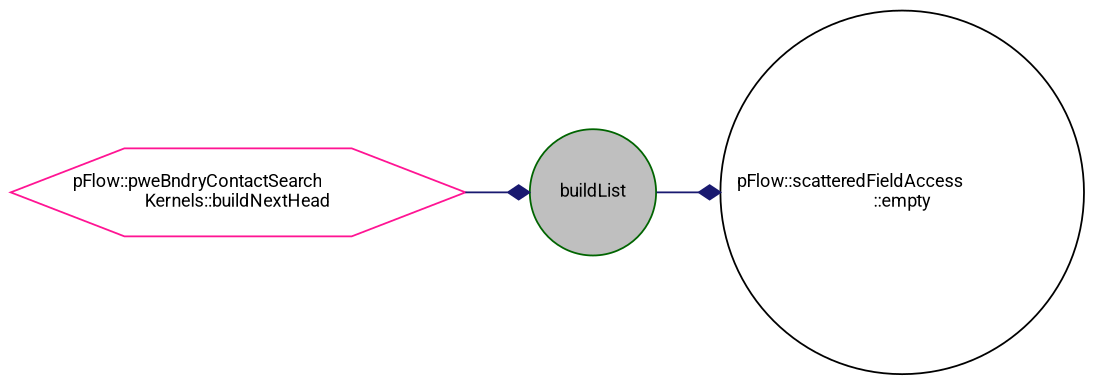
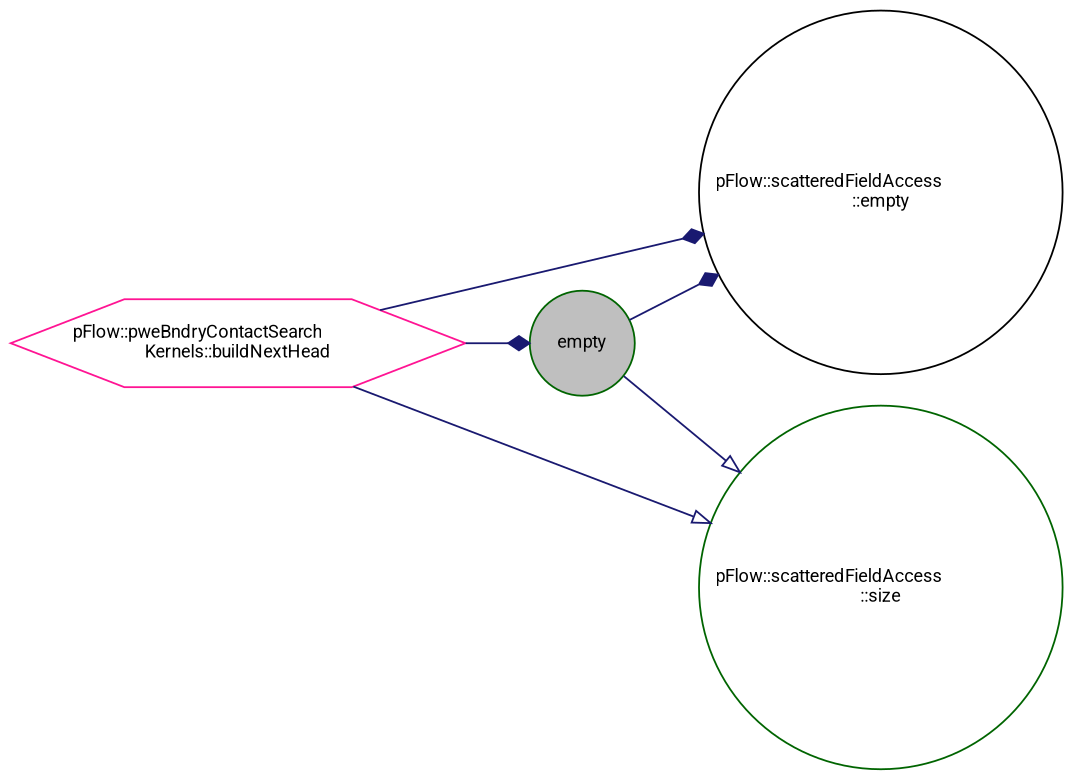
node "buildList": label "buildList" -> "empty"
edge "pFlow::pweBndryContactSearch Kernels::buildNextHead" -> "pFlow::scatteredFieldAccess ::empty": added
node "pFlow::scatteredFieldAccess ::size": added
